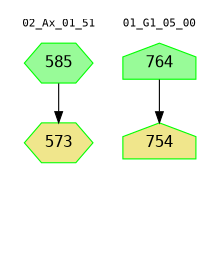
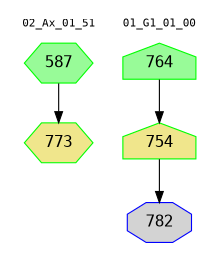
cluster "01_G1_05_00": label "01_G1_05_00" -> "01_G1_01_00"
node "585": label "585" -> "587"
node "573": label "573" -> "773"
node "782": added
